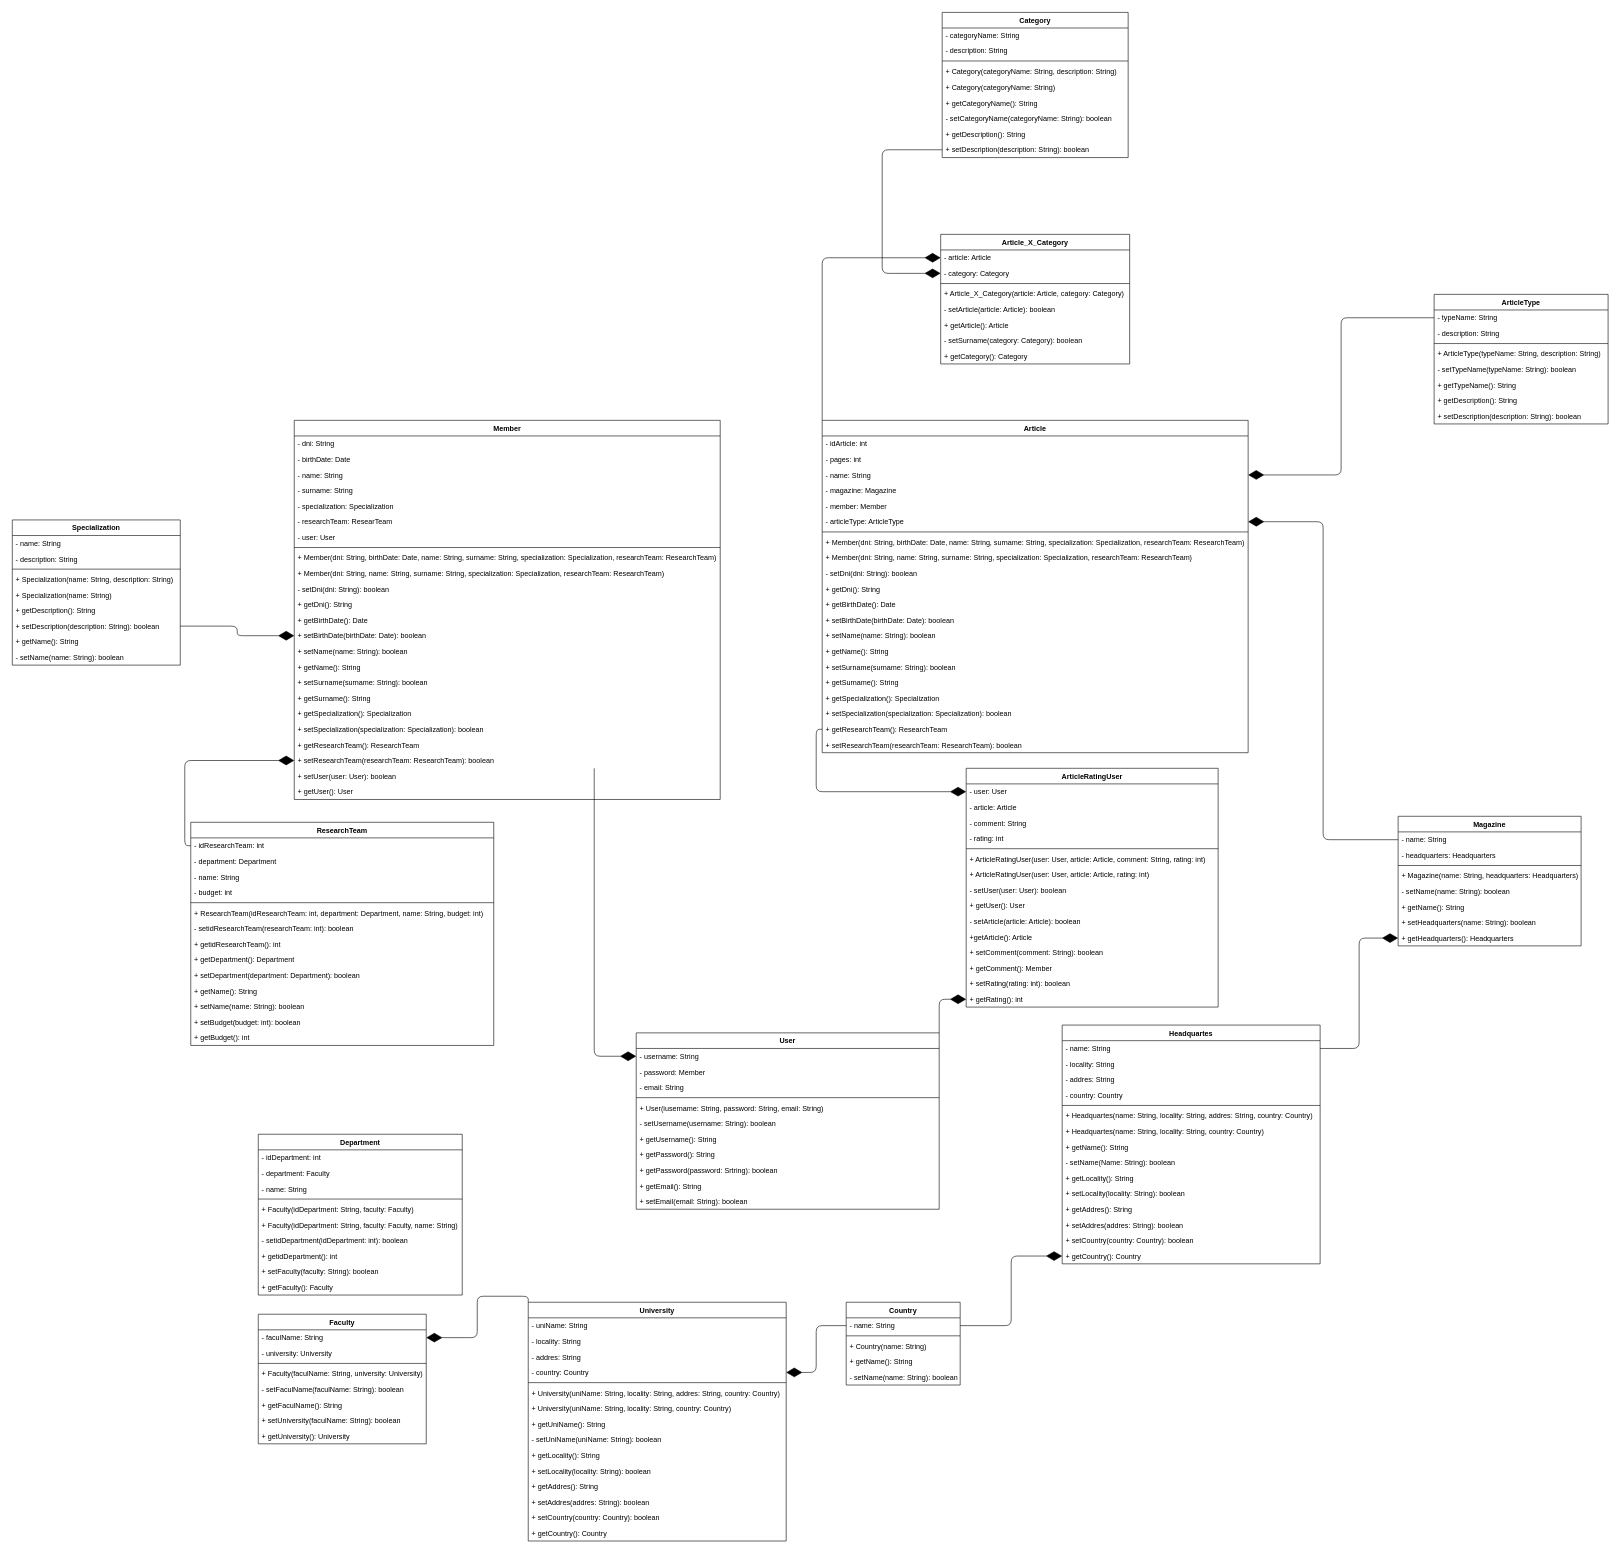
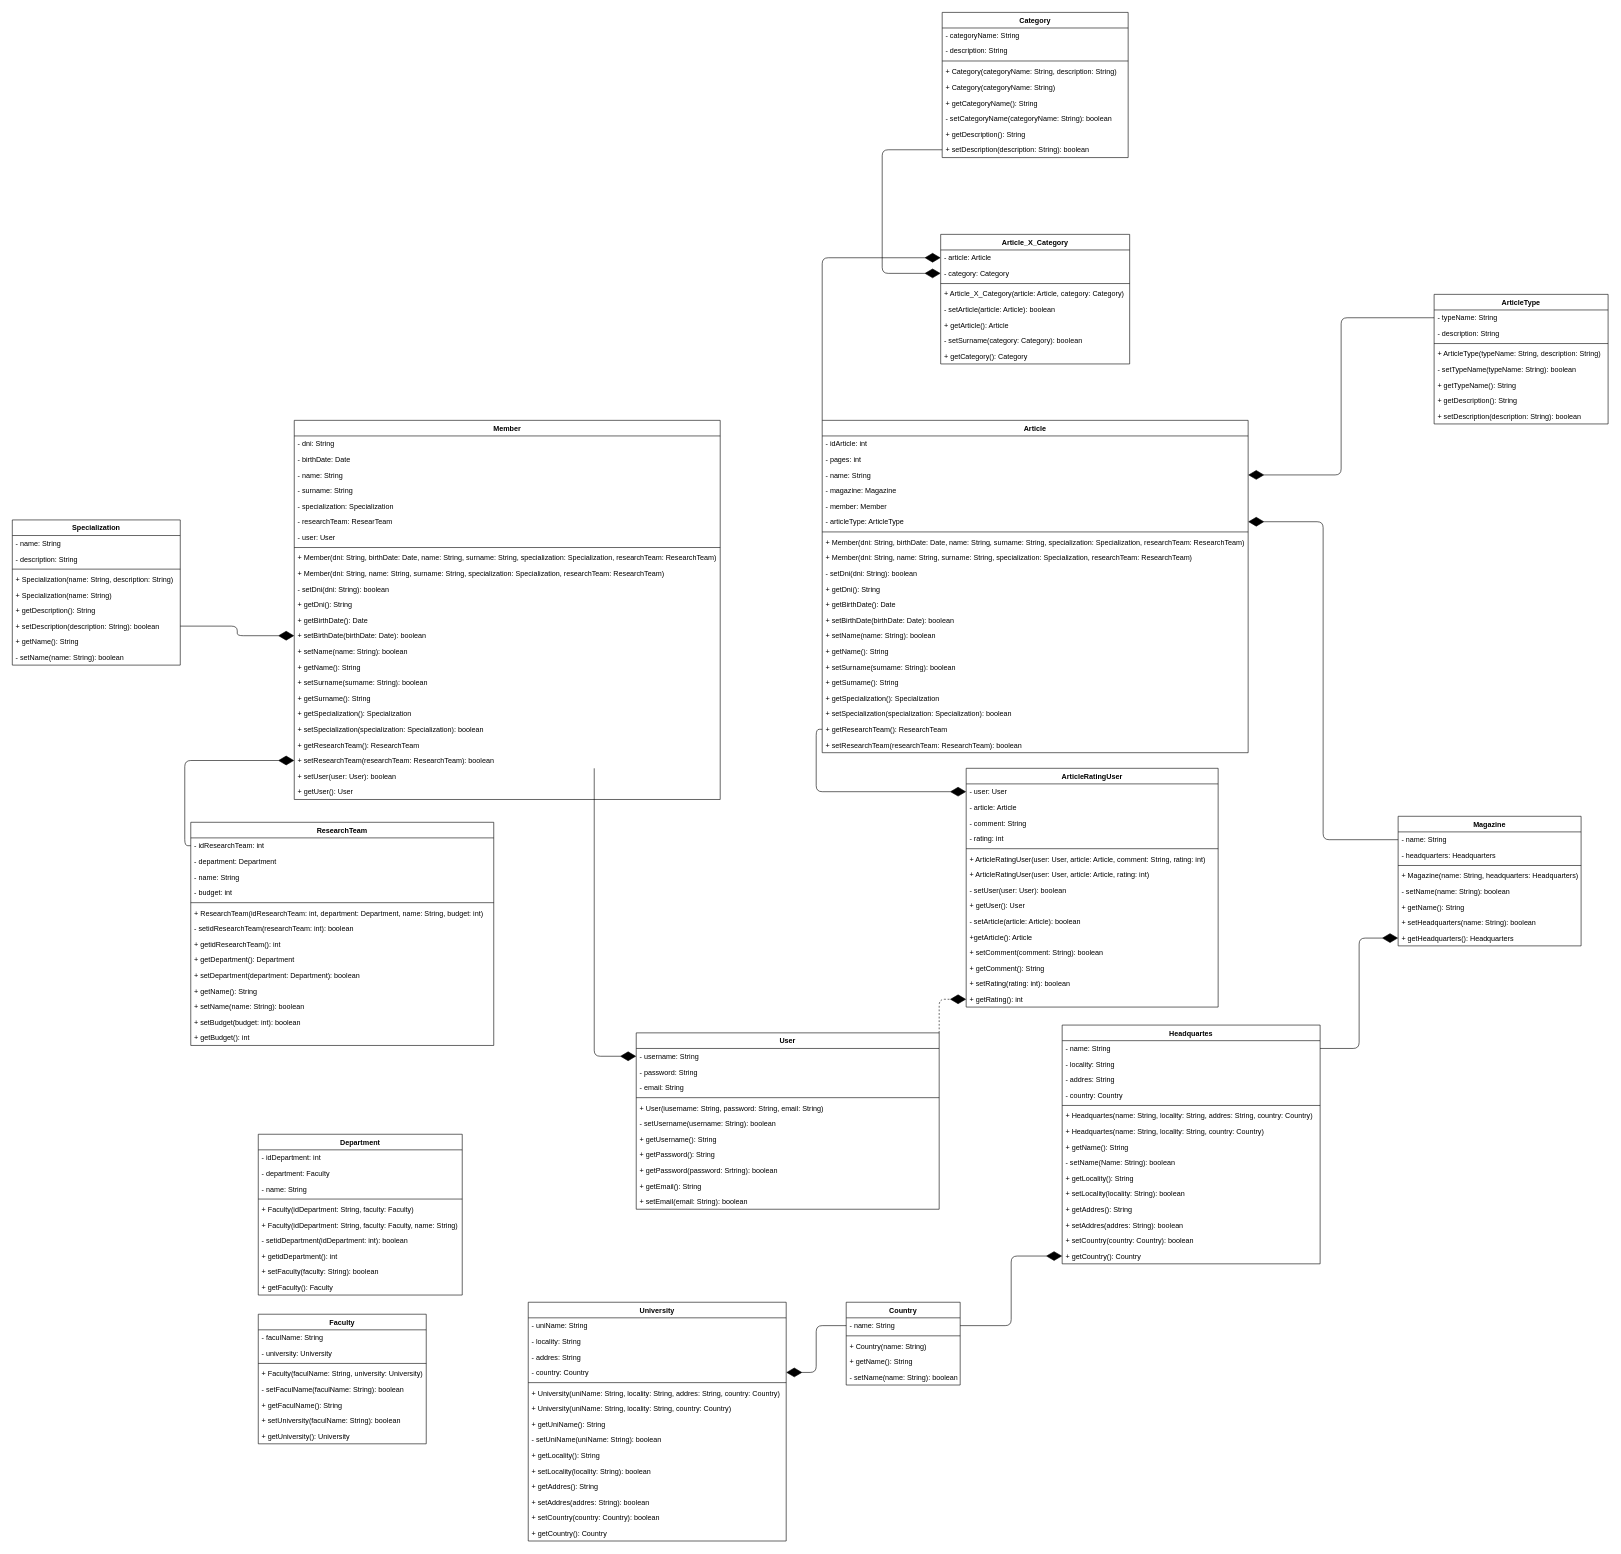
node "+ getComment(): Member": label "+ getComment(): Member" -> "+ getComment(): String"
edge "User" -> "+ getRating(): int": style solid -> dashed
node "- password: Member": label "- password: Member" -> "- password: String"
edge "University" -> "- faculName: String": removed
